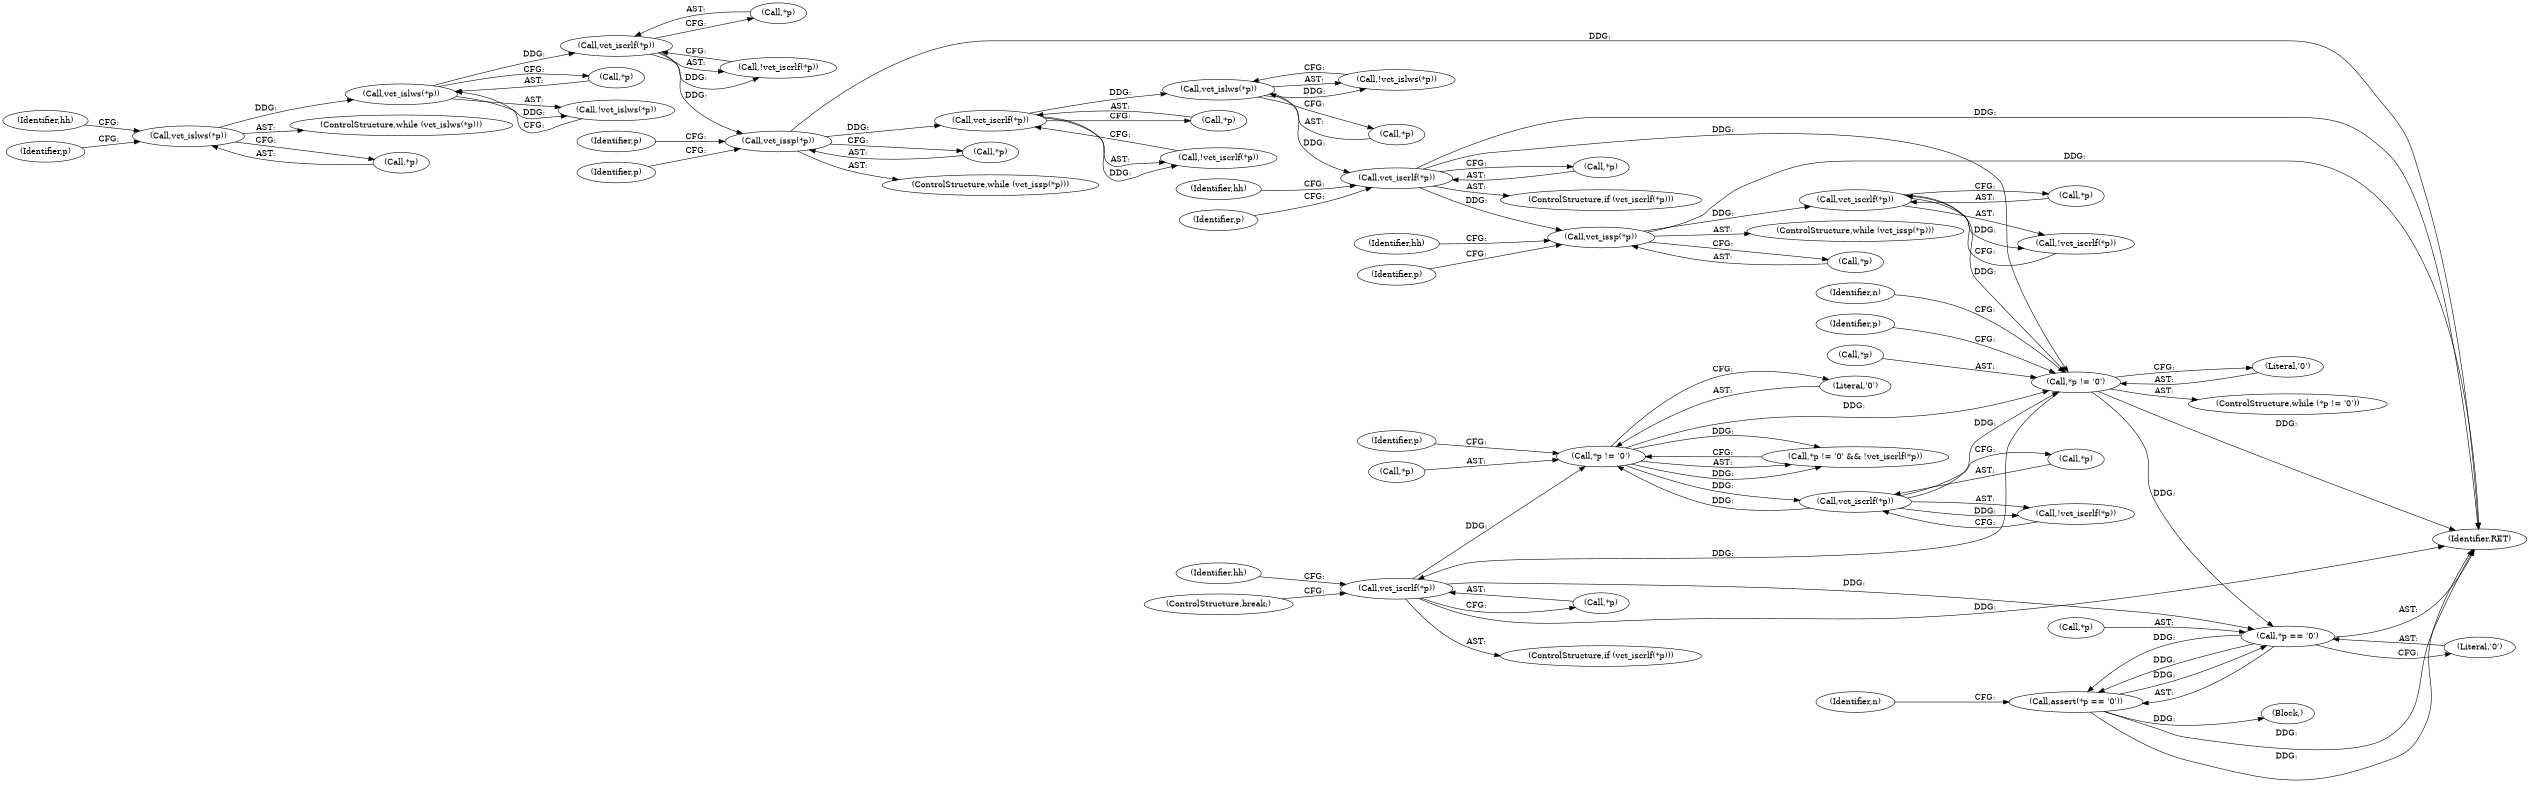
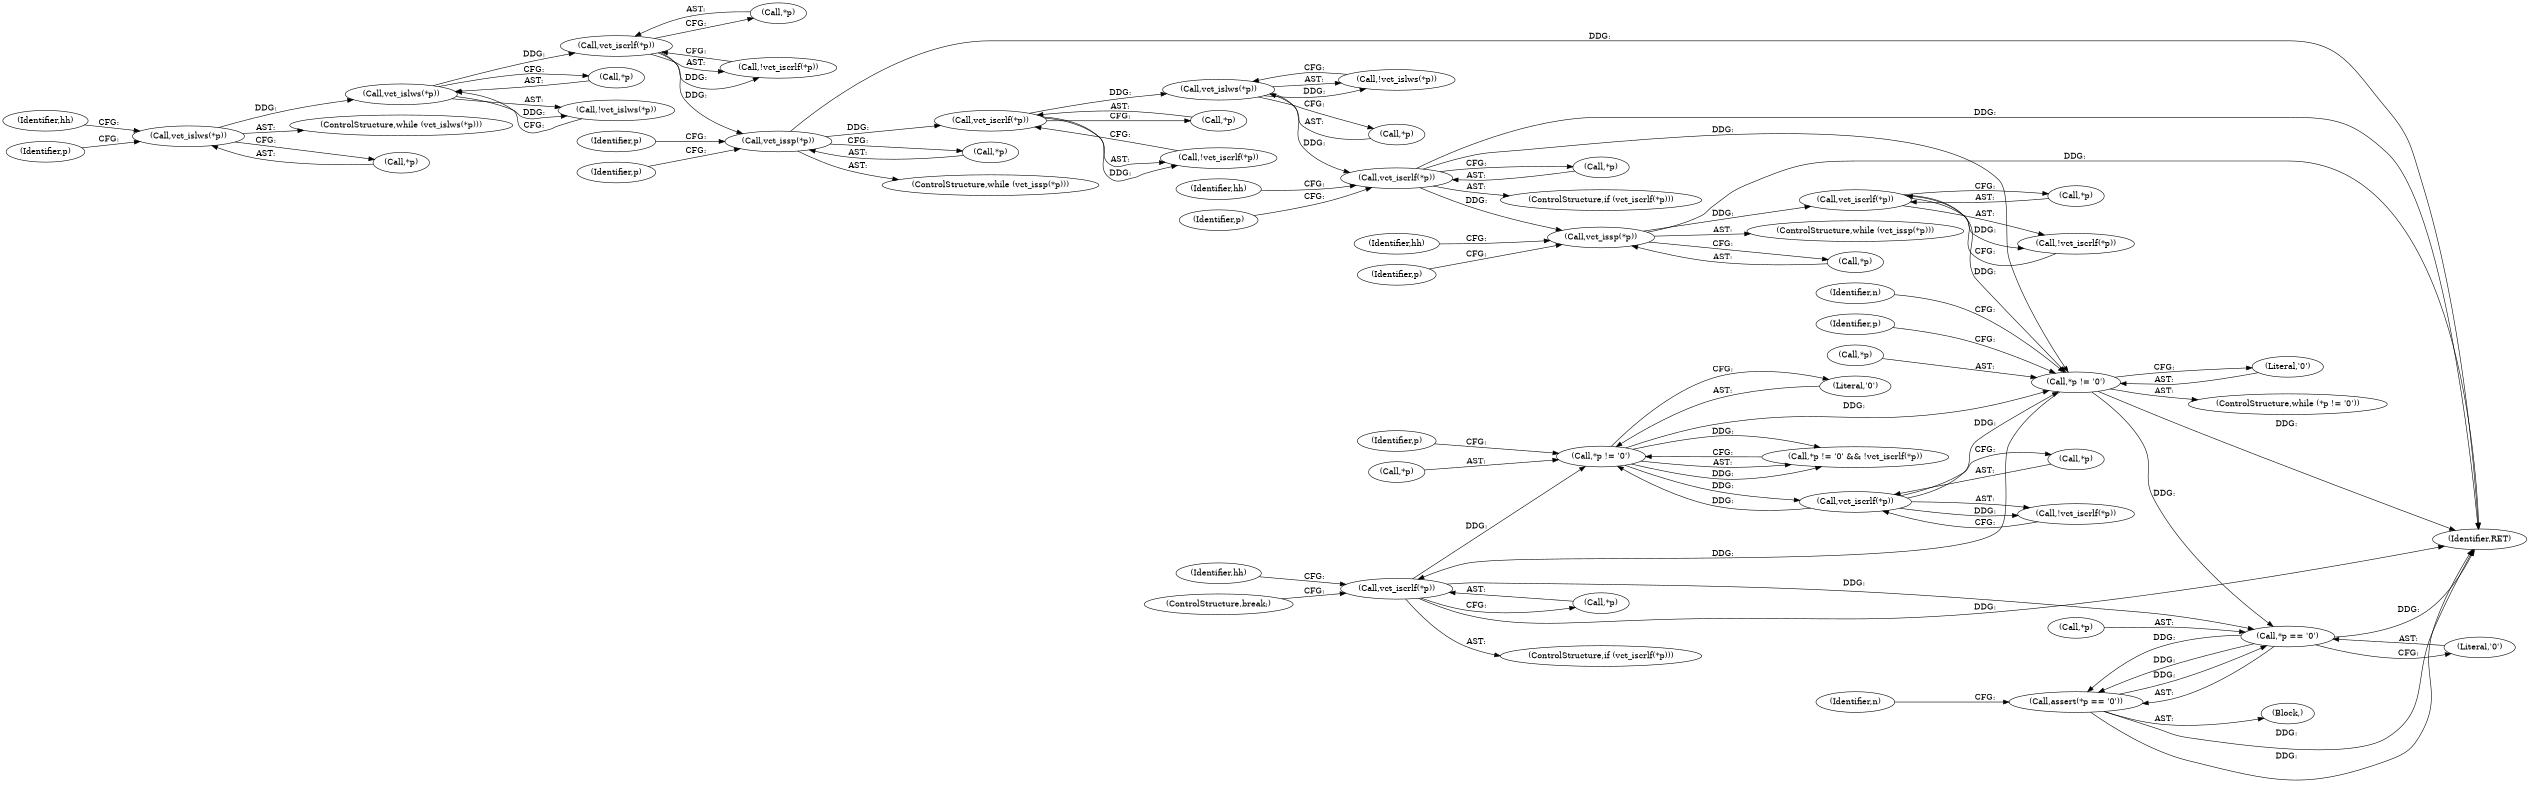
edge "(Call,*p == '0')" -> "(Identifier,RET)": label "AST: " -> "DDG: "
edge "(Call,assert(*p == '0'))" -> "(Block,)": label "DDG: " -> "AST: "
